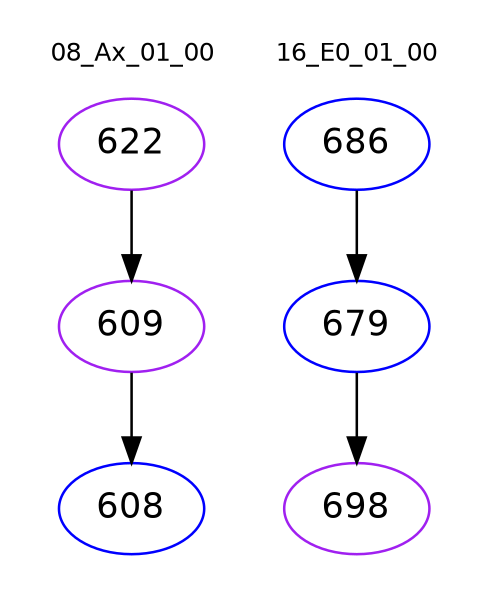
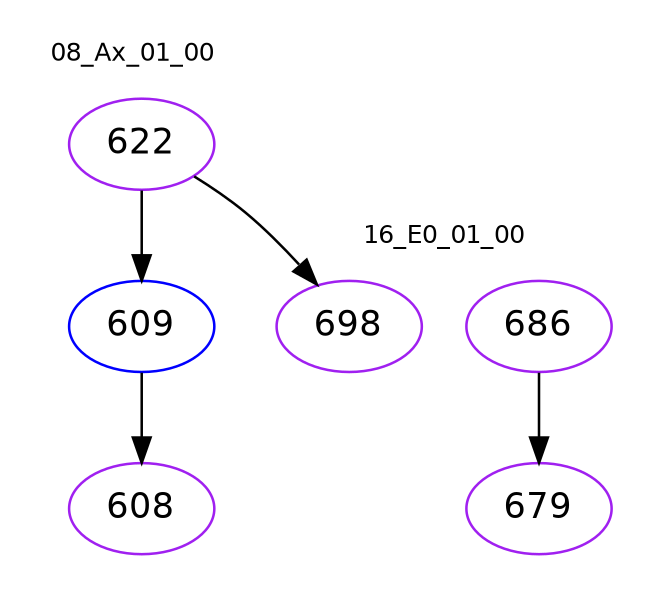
node "686": color blue -> purple
node "609": color purple -> blue
node "679": color blue -> purple
edge "679" -> "698": now "622" -> "698"
node "608": color blue -> purple
